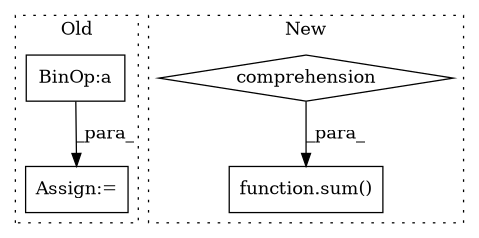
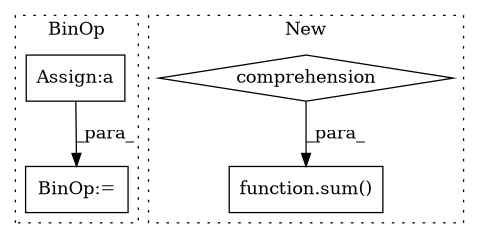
cluster "Old": label "Old" -> "BinOp"
node "BinOp:a": label "BinOp:a" -> "Assign:a"
node "Assign:=": label "Assign:=" -> "BinOp:="
